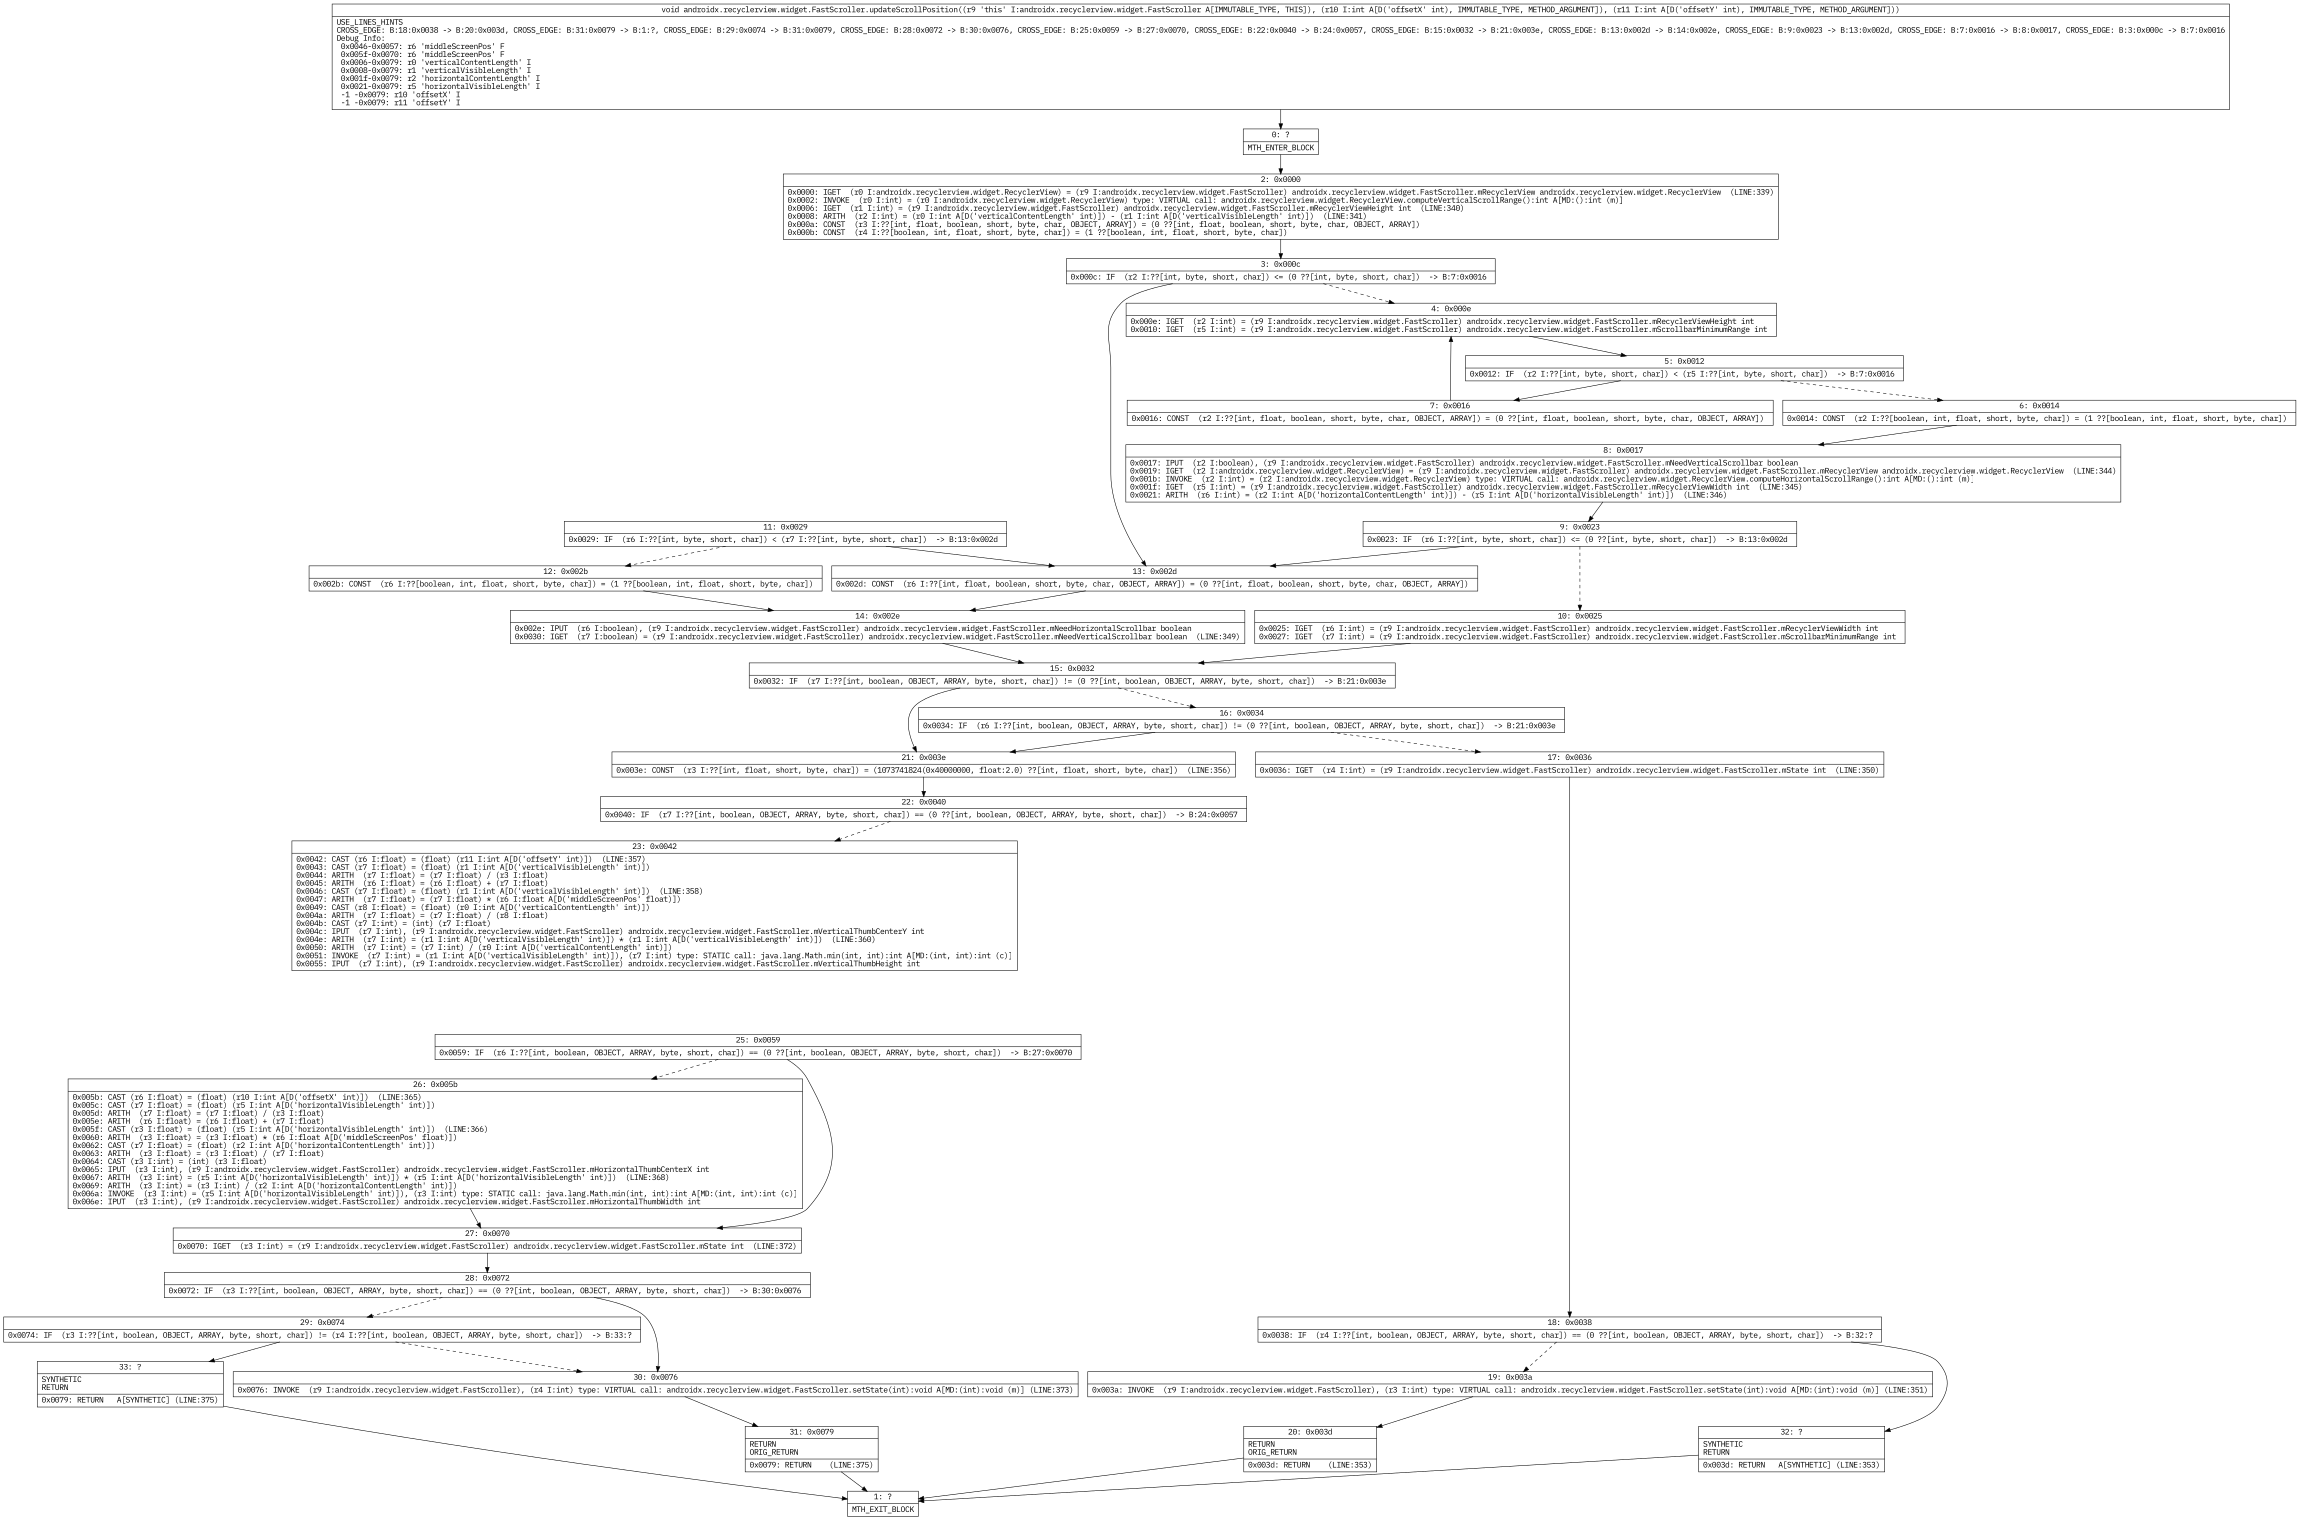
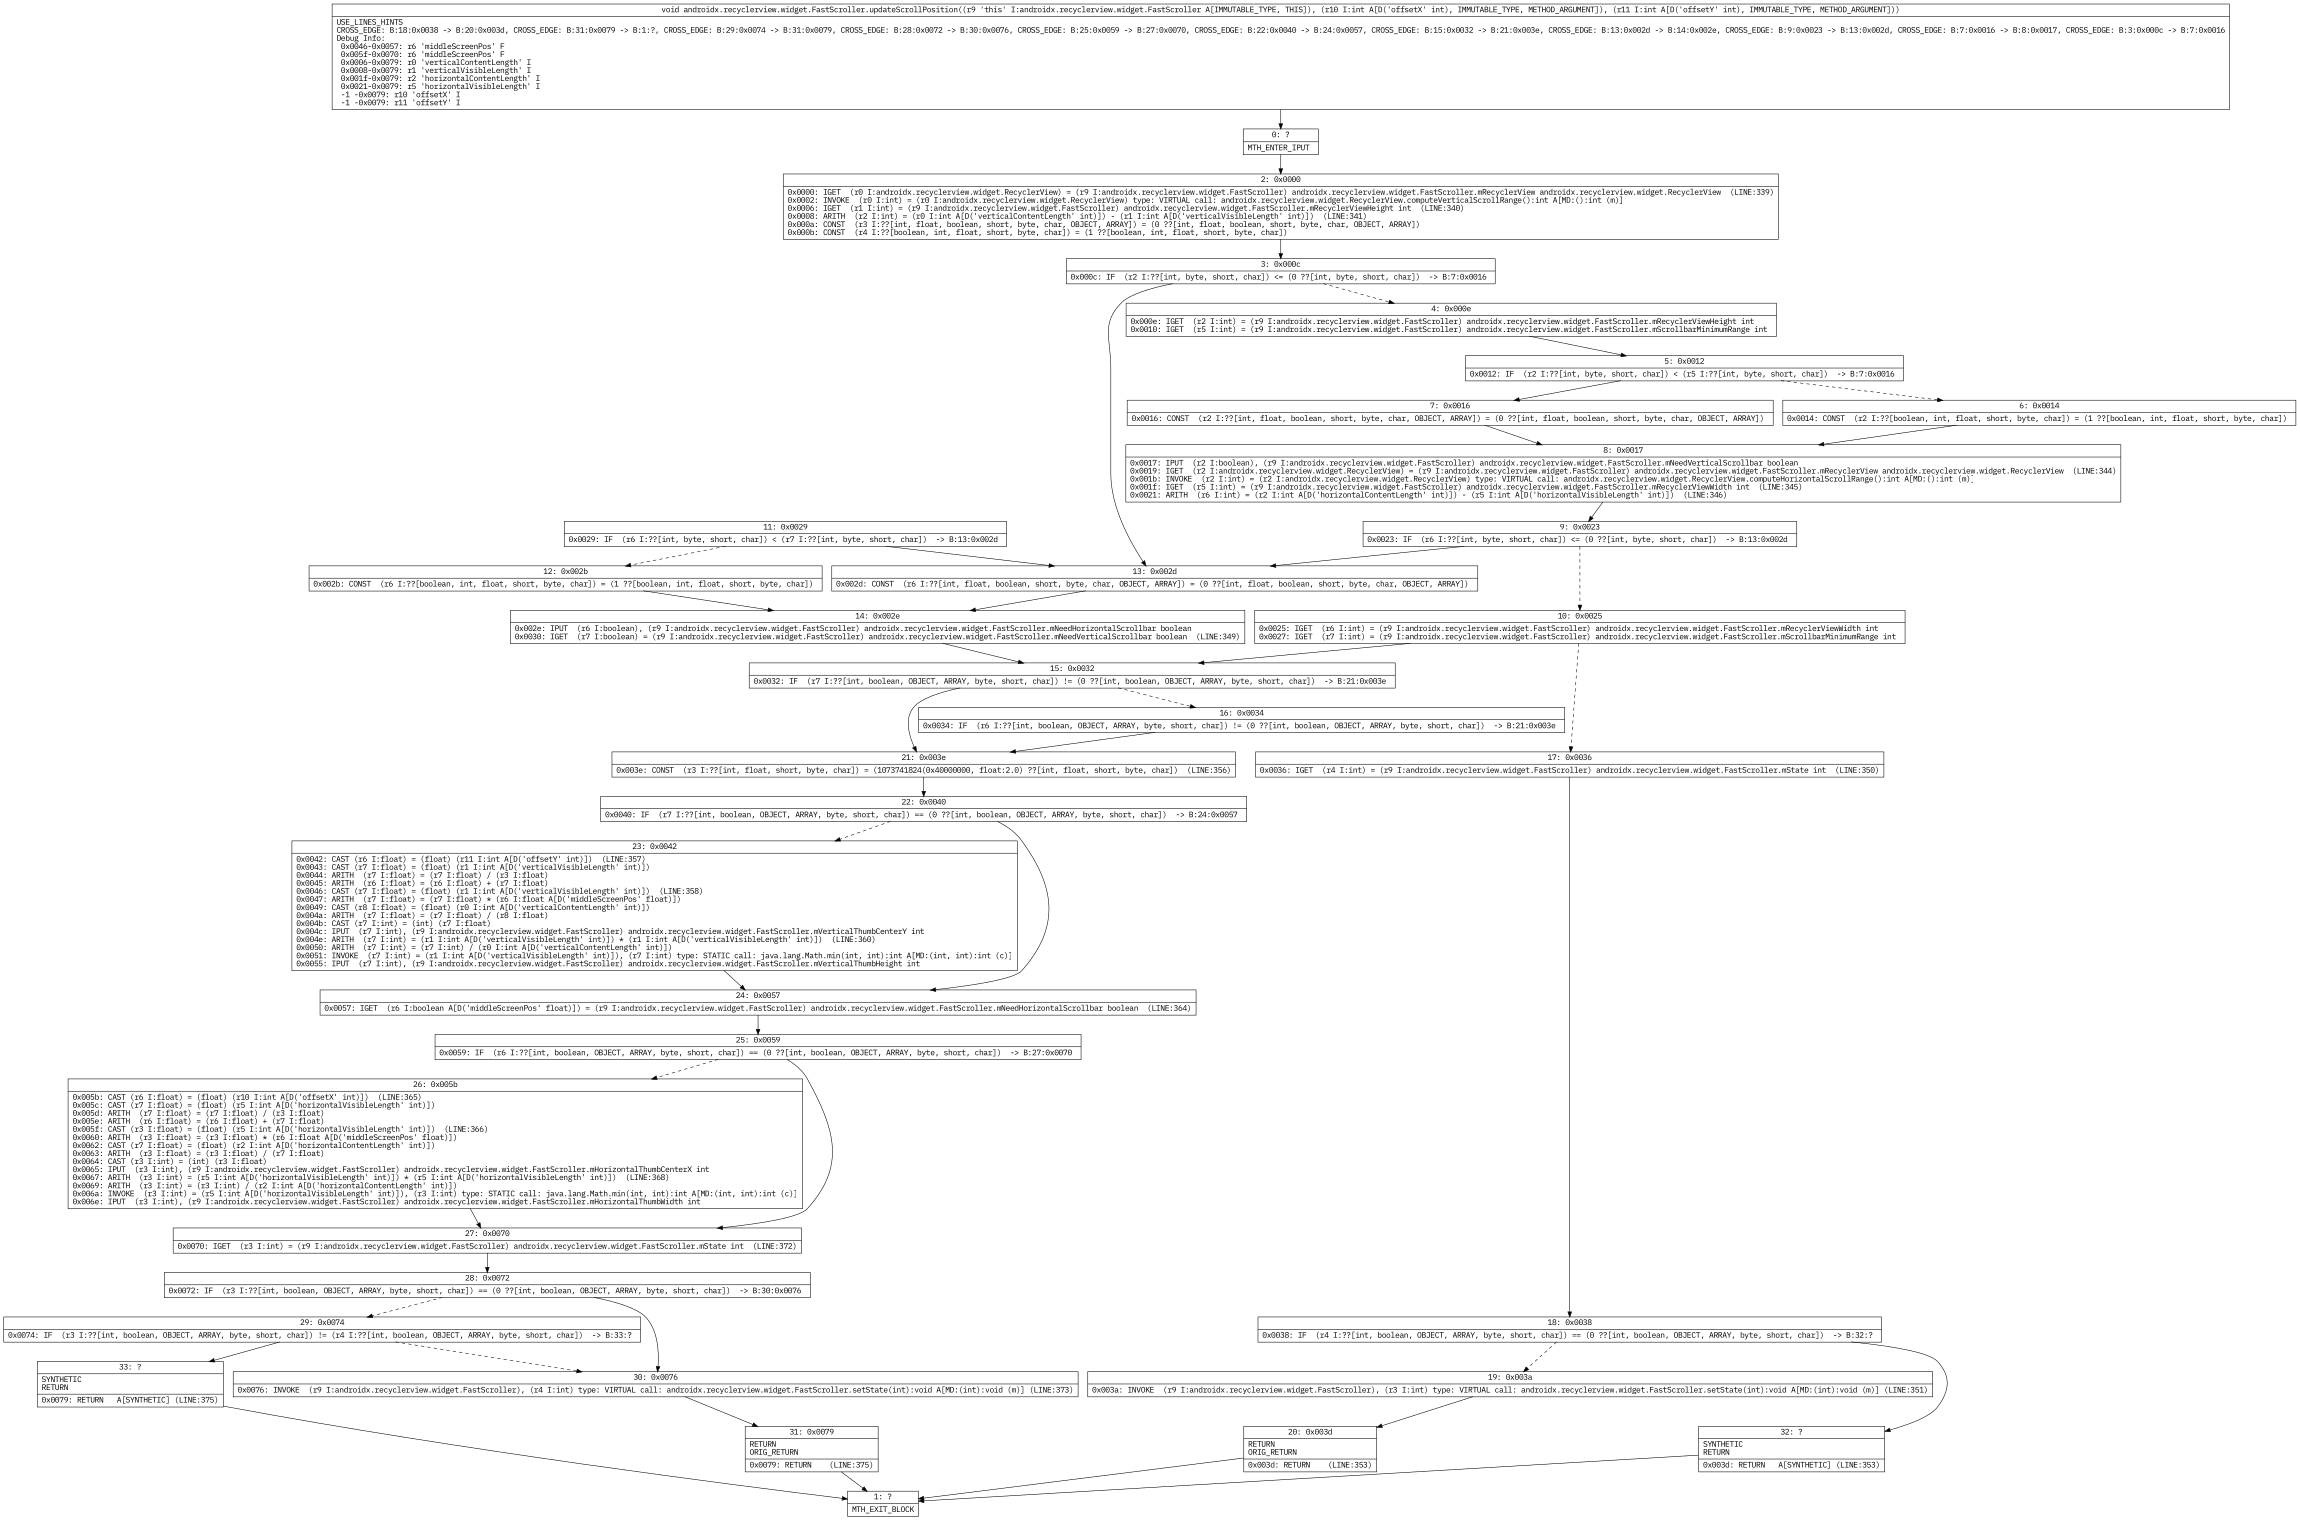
node "0: ?": text "MTH_ENTER_BLOCK" -> "MTH_ENTER_IPUT"
edge "7: 0x0016" -> "4: 0x000e": now "7: 0x0016" -> "8: 0x0017"
edge "16: 0x0034" -> "17: 0x0036": now "10: 0x0025" -> "17: 0x0036"
node "24: 0x0057": added
